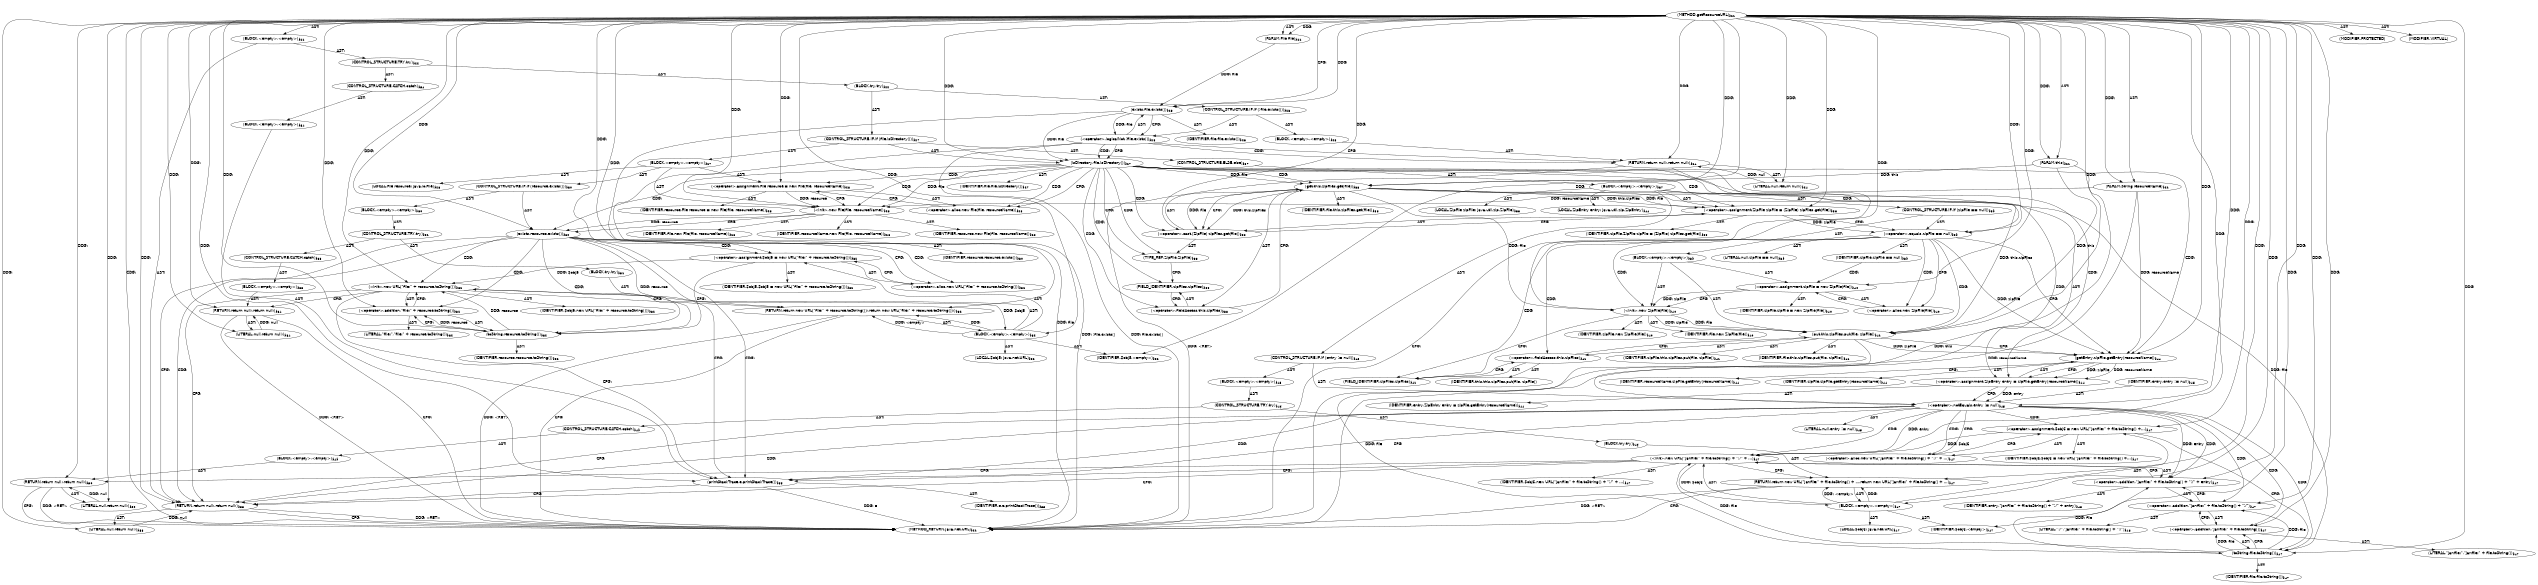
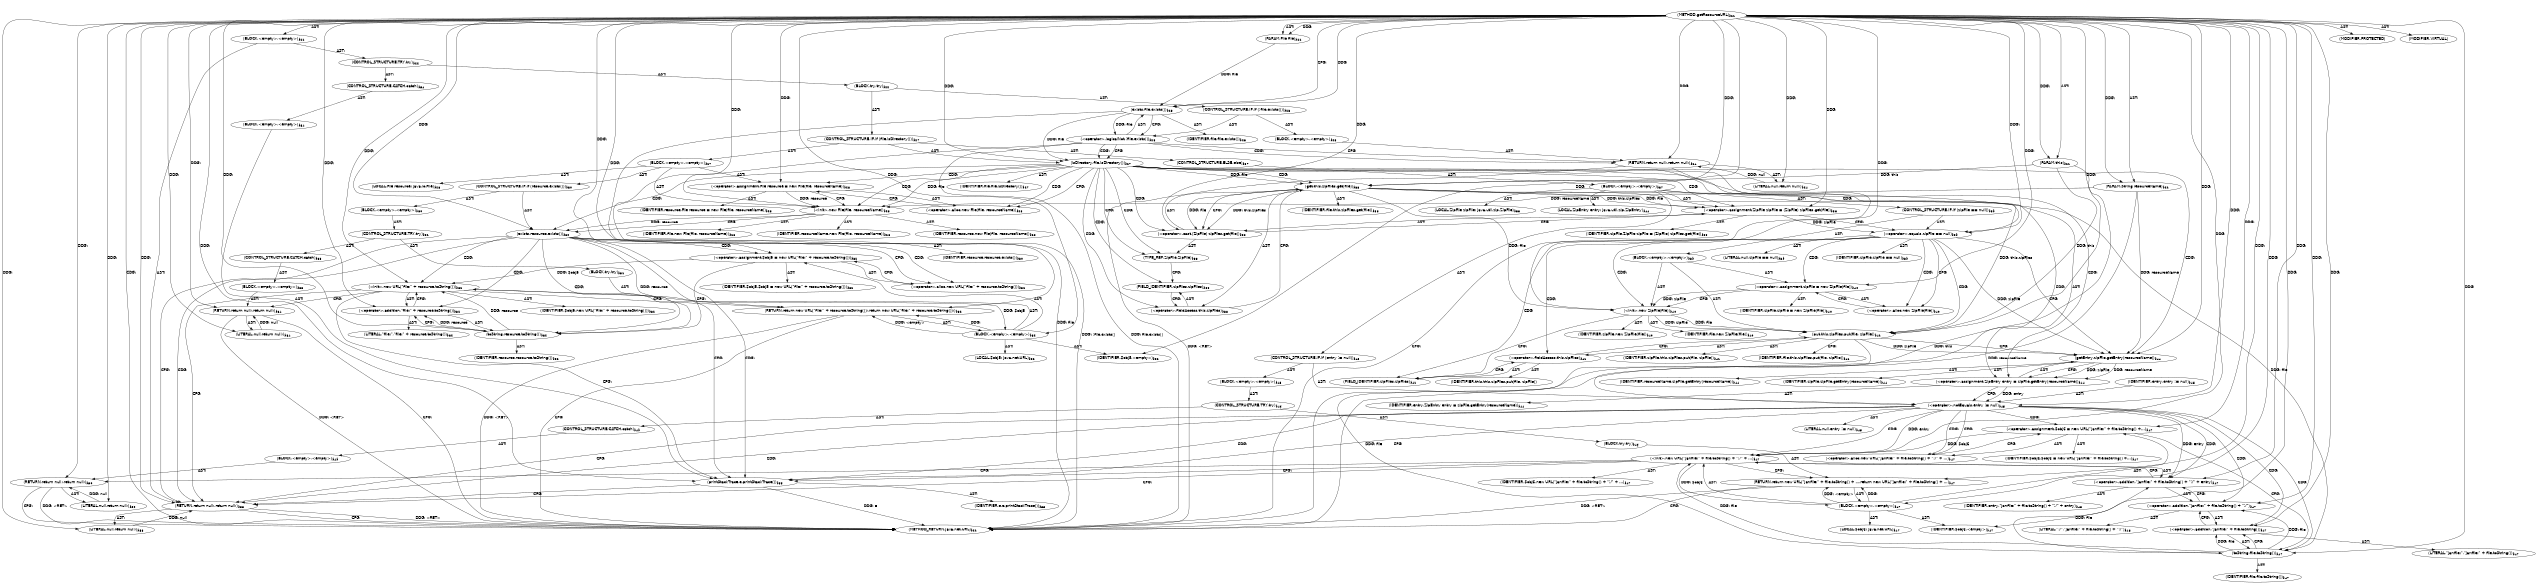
edge "(IDENTIFIER,zipFile,zipFile == null)" -> "(<operator>.assignment,zipFile = new ZipFile(file))": now "(<operator>.equals,zipFile == null)" -> "(<operator>.assignment,zipFile = new ZipFile(file))"
edge "(put,this.zipFiles.put(file, zipFile))" -> "(IDENTIFIER,file,this.zipFiles.put(file, zipFile))": label "AST: " -> "CFG: "
edge "(getEntry,zipFile.getEntry(resourceName))" -> "(IDENTIFIER,resourceName,zipFile.getEntry(resourceName))": label "CFG: " -> "AST: "
